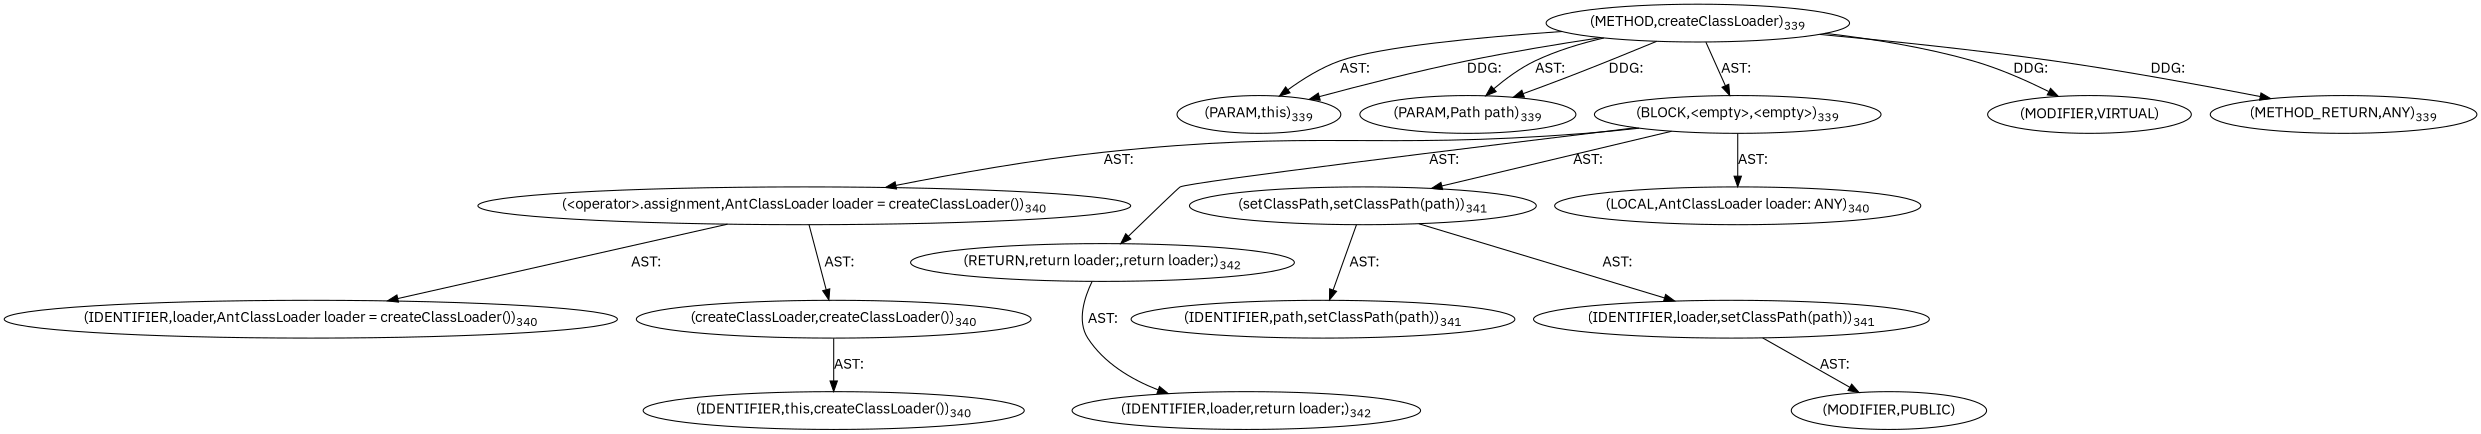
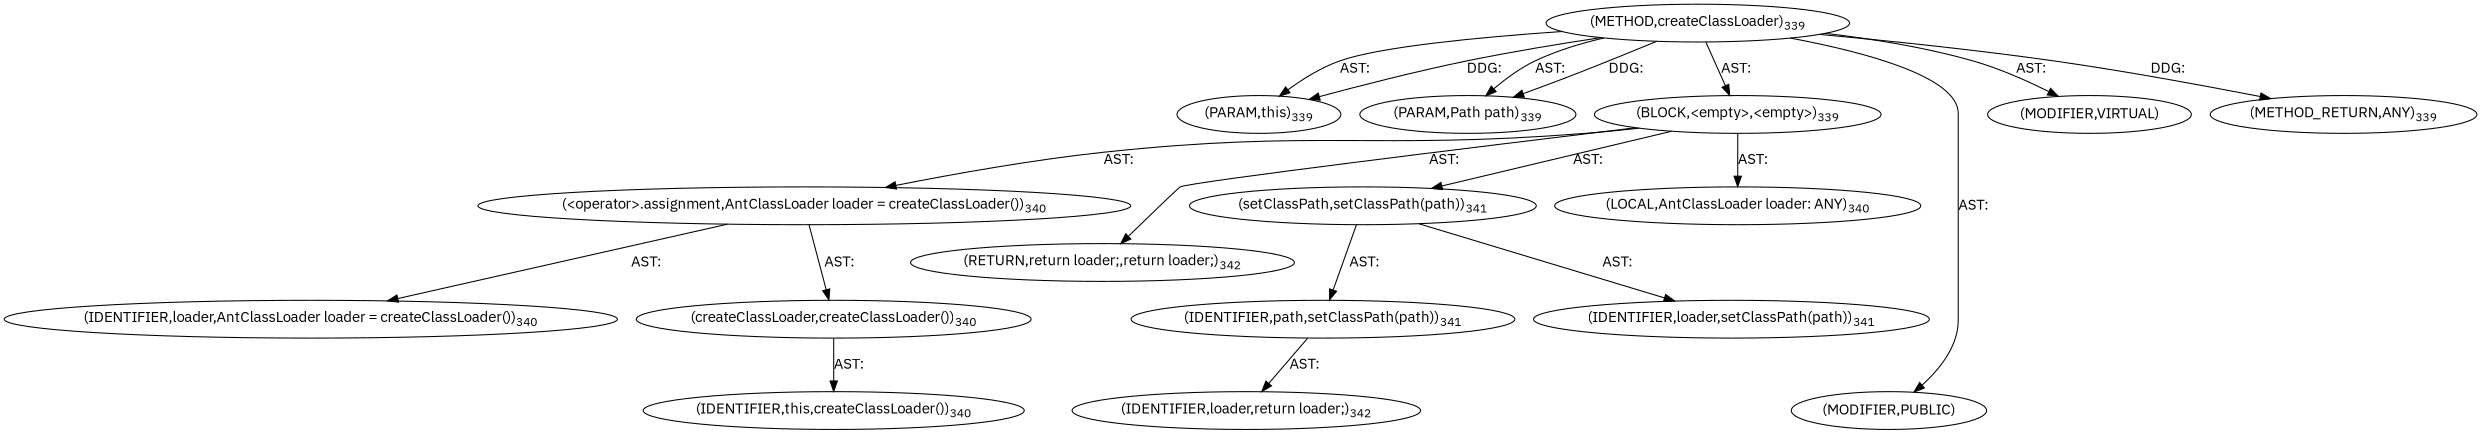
edge "(METHOD,createClassLoader)" -> "(MODIFIER,VIRTUAL)": label "DDG: " -> "AST: "
edge "(RETURN,return loader;,return loader;)" -> "(IDENTIFIER,loader,return loader;)": now "(IDENTIFIER,path,setClassPath(path))" -> "(IDENTIFIER,loader,return loader;)"
edge "(IDENTIFIER,loader,setClassPath(path))" -> "(MODIFIER,PUBLIC)": now "(METHOD,createClassLoader)" -> "(MODIFIER,PUBLIC)"
